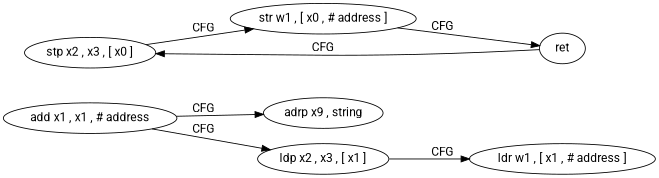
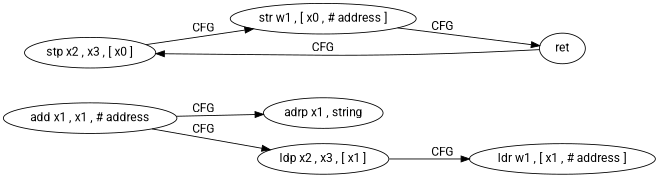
node "adrp x9 , string": label "adrp x9 , string" -> "adrp x1 , string"
